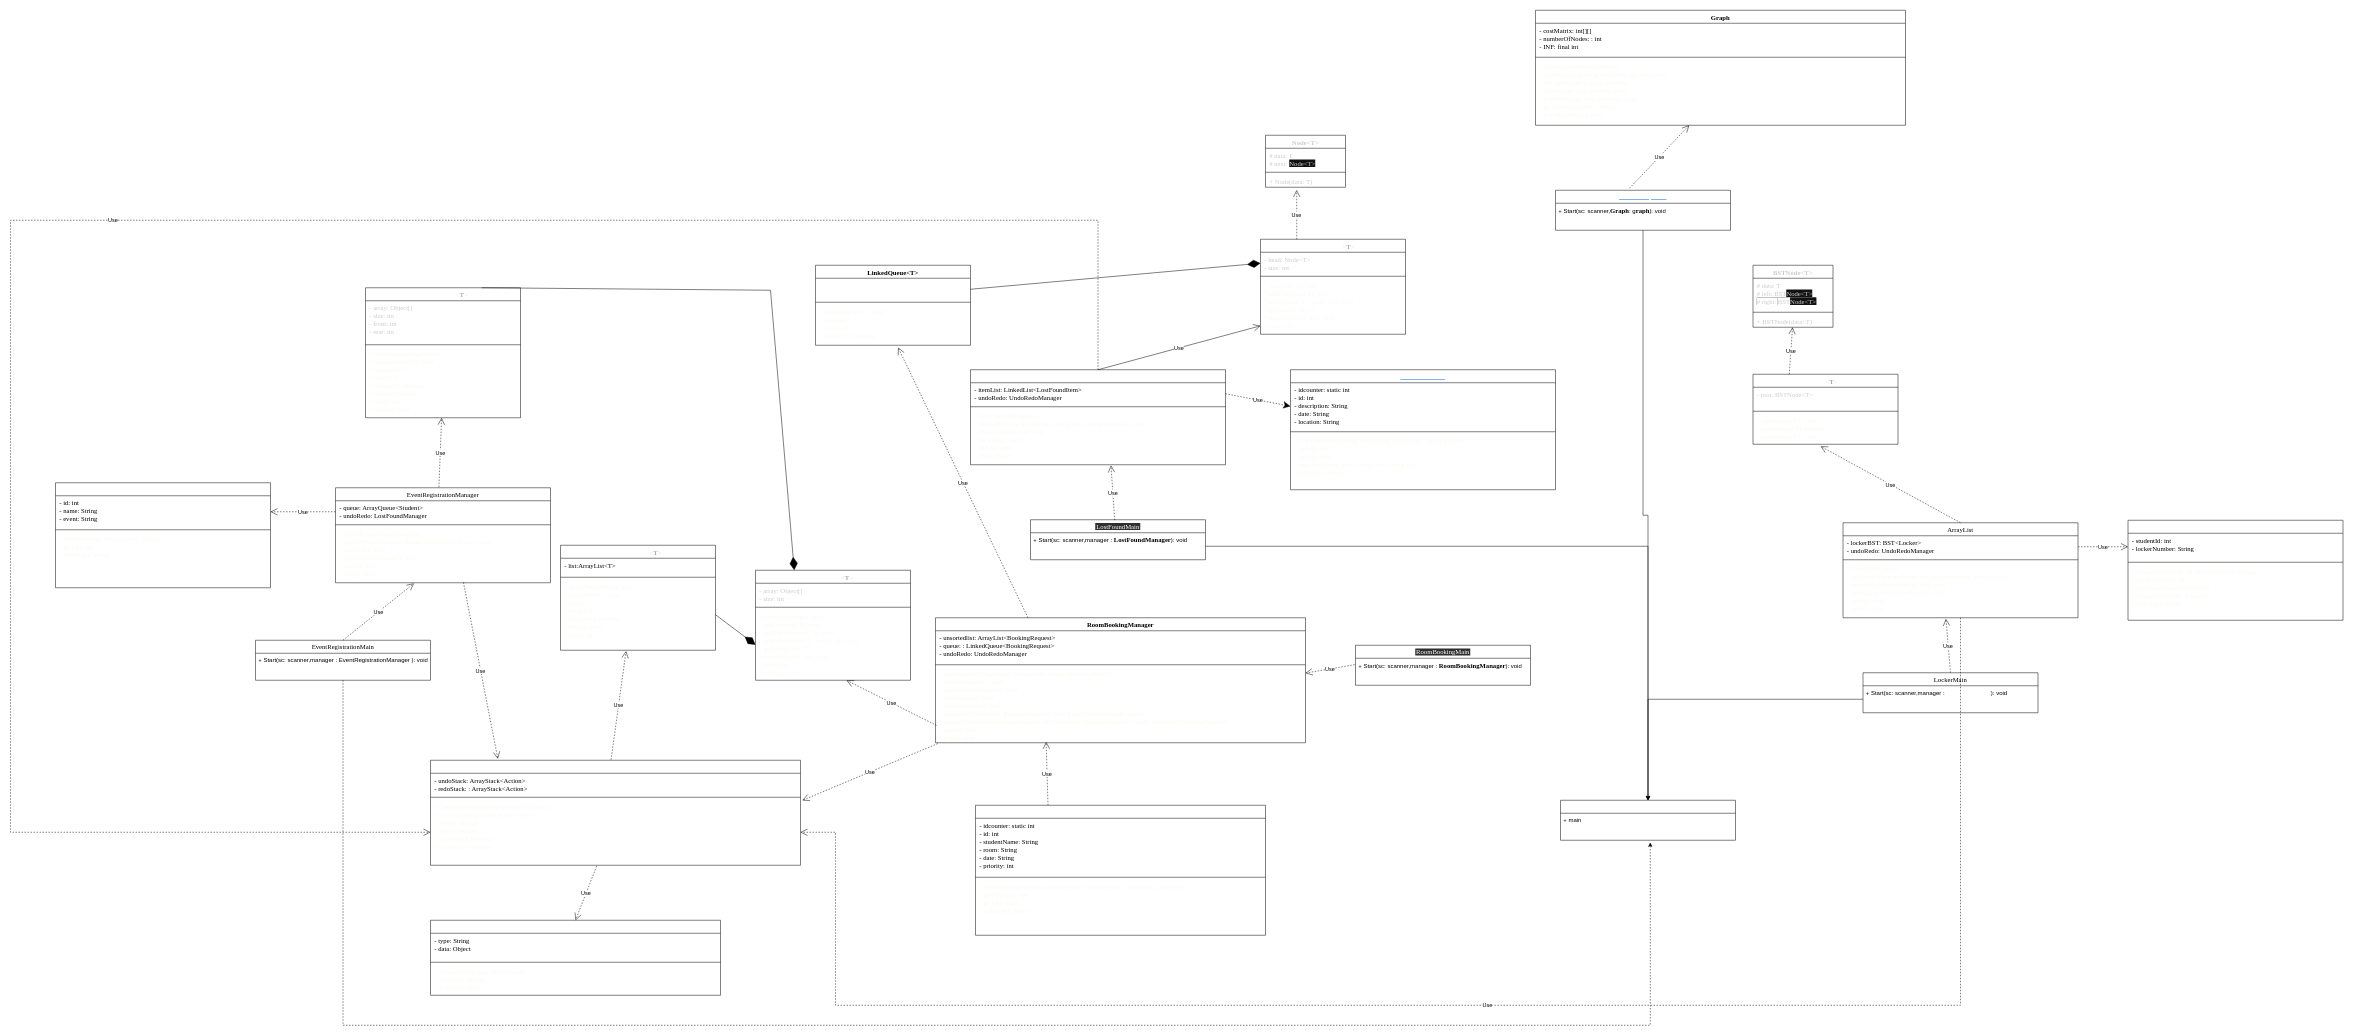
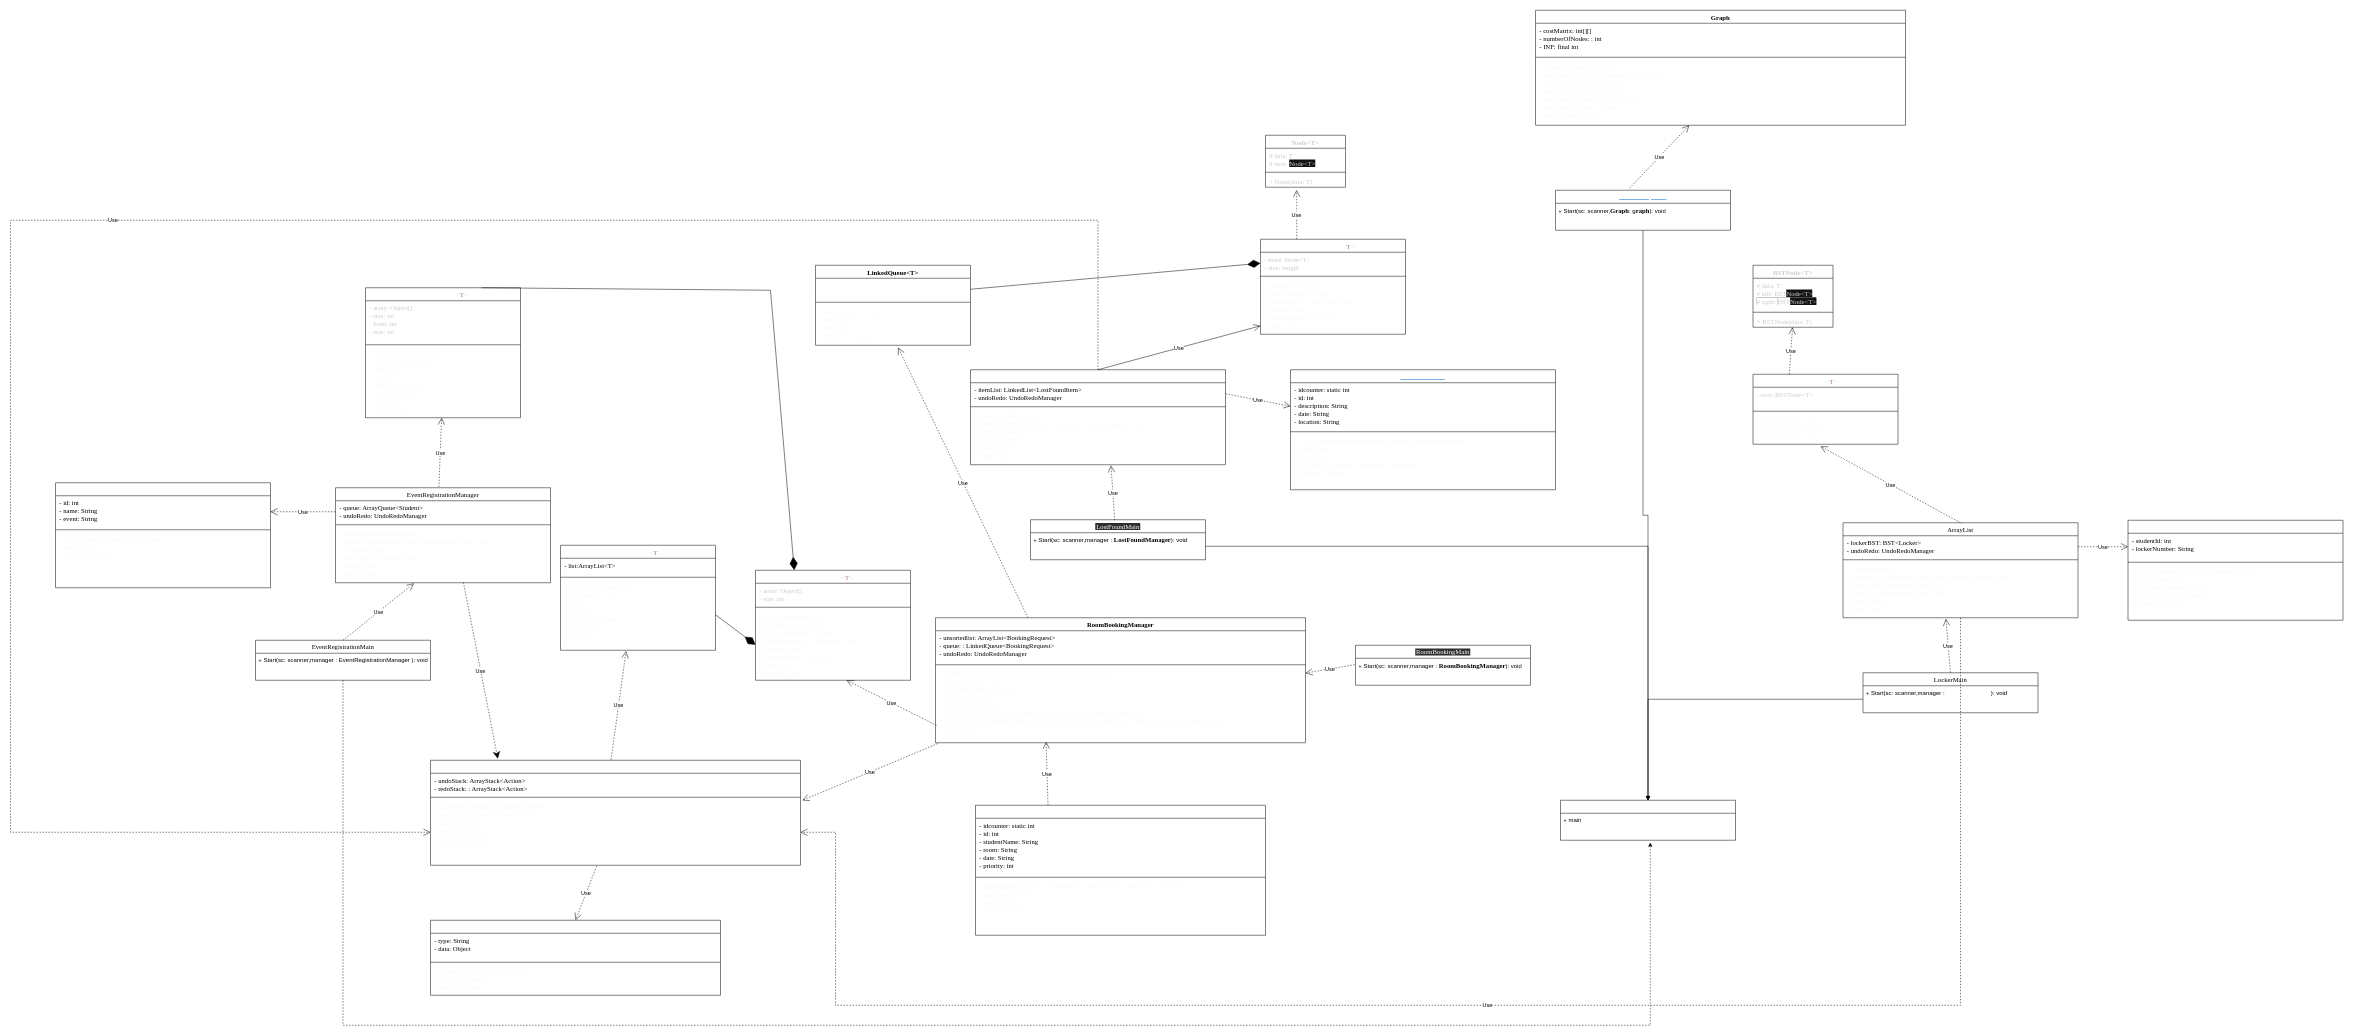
node "- head: Node<T> - size: int": label "- head: Node<T> - size: int" -> "- head: Node<T> - size: length"
edge "- itemList: LinkedList<LostFoundItem> - undoRedo: UndoRedoManager" -> "- idcounter: static int - id: int - description: String - date: String - location: String": arrowhead classic -> open
node "- queue: ArrayQueue<Student> - undoRedo: LostFoundManager": label "- queue: ArrayQueue<Student> - undoRedo: LostFoundManager" -> "- queue: ArrayQueue<Student> - undoRedo: UndoRedoManager"
edge "+ EventRegistrationManager(): + registerStudent(name: String, eventName: string): void + viewAll(): void + processNextStudent(): void + undo(): void + redo(): void" -> "UndoRedoManager": arrowhead open -> classic
